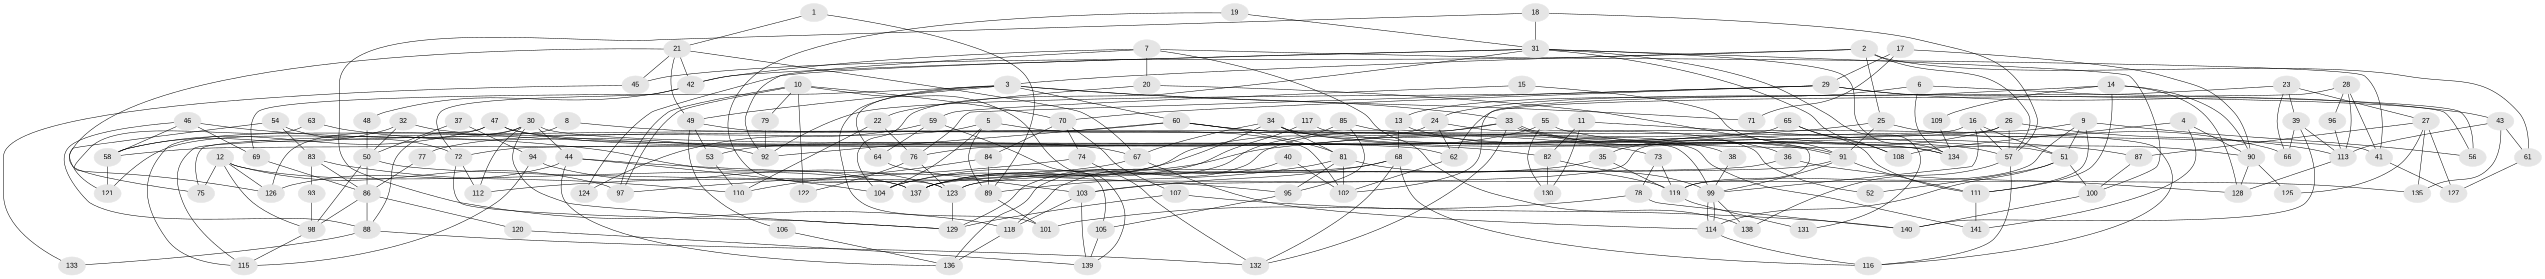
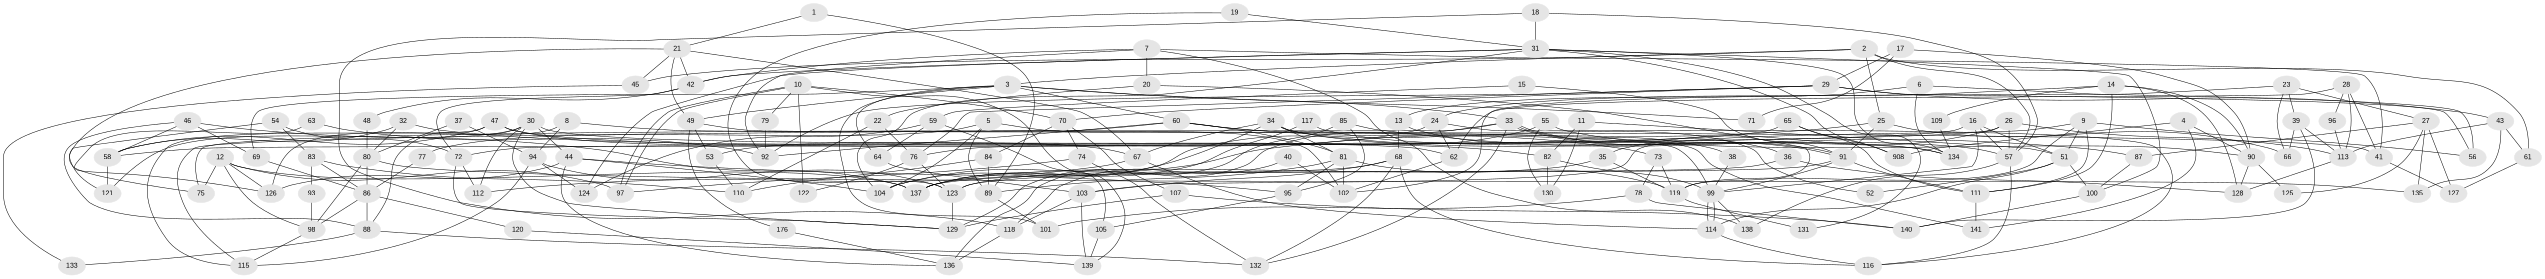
edge "8" -- "94": added
node "50": label "50" -> "80"
node "108": label "108" -> "908"
edge "94" -- "124": added
node "106": label "106" -> "176"
